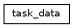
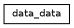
node "task_data": label "task_data" -> "data_data"
